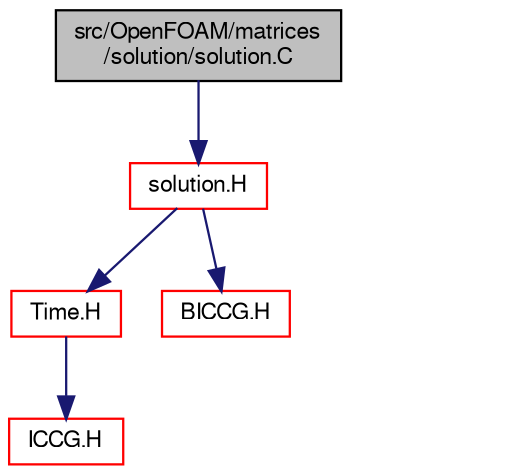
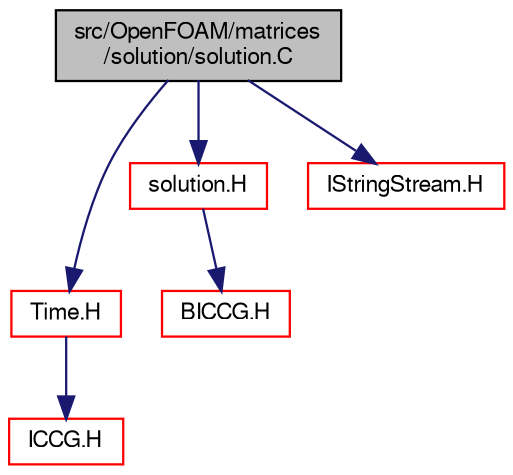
node "IStringStream.H": added
edge "solution.H" -> "Time.H": now "src/OpenFOAM/matrices /solution/solution.C" -> "Time.H"
